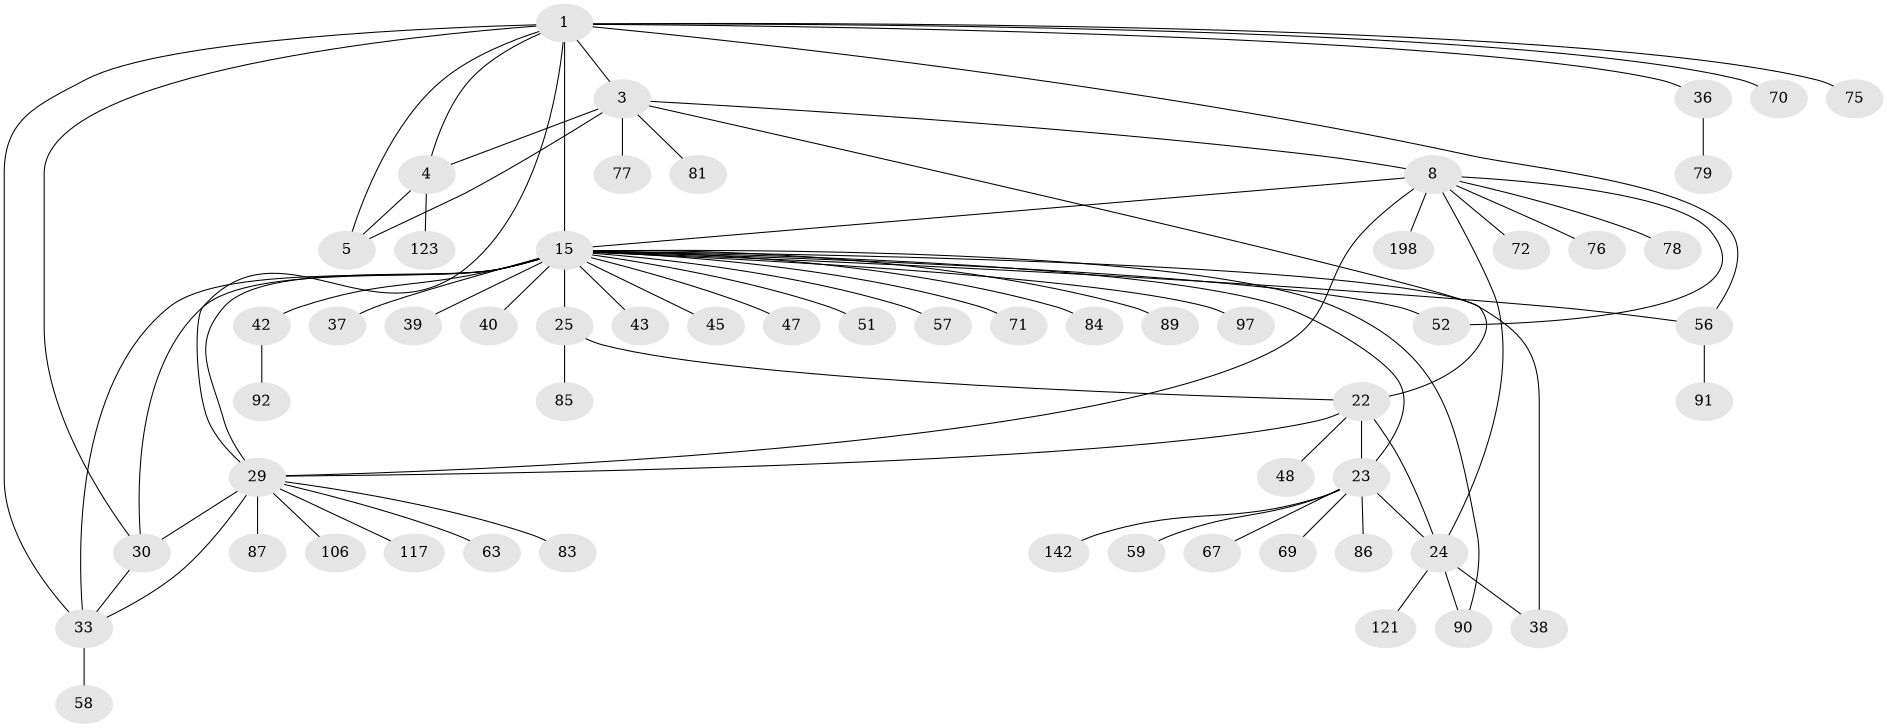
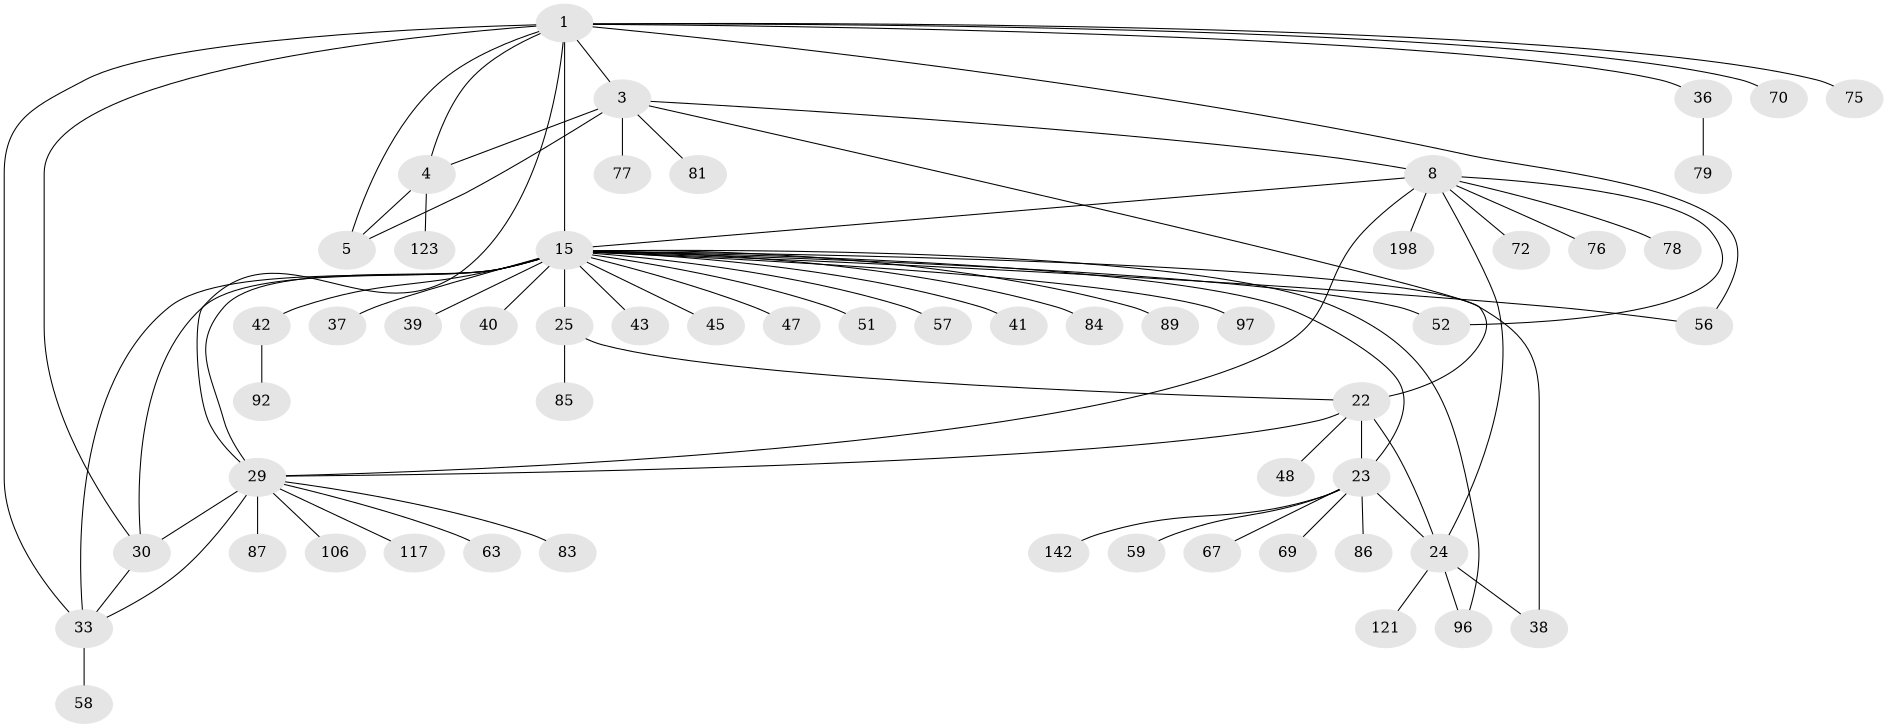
node "71": label "71" -> "41"
node "91": removed
node "90": label "90" -> "96"
